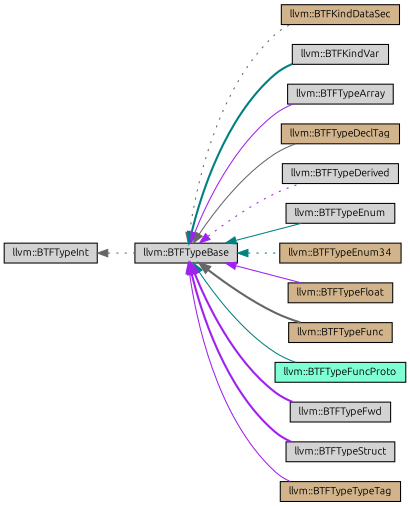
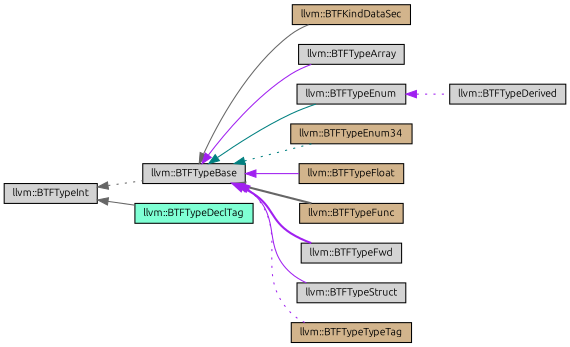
node "llvm::BTFKindVar": removed
edge "llvm::BTFKindDataSec" -> "llvm::BTFTypeBase": style dotted -> solid
node "llvm::BTFTypeDeclTag": fillcolor tan -> aquamarine
edge "llvm::BTFTypeDeclTag" -> "llvm::BTFTypeBase": now "llvm::BTFTypeDeclTag" -> "llvm::BTFTypeInt"
edge "llvm::BTFTypeDerived" -> "llvm::BTFTypeBase": now "llvm::BTFTypeDerived" -> "llvm::BTFTypeEnum"
edge "llvm::BTFTypeStruct" -> "llvm::BTFTypeBase": style bold -> solid
node "llvm::BTFTypeFuncProto": removed
edge "llvm::BTFTypeTypeTag" -> "llvm::BTFTypeBase": style solid -> dotted
